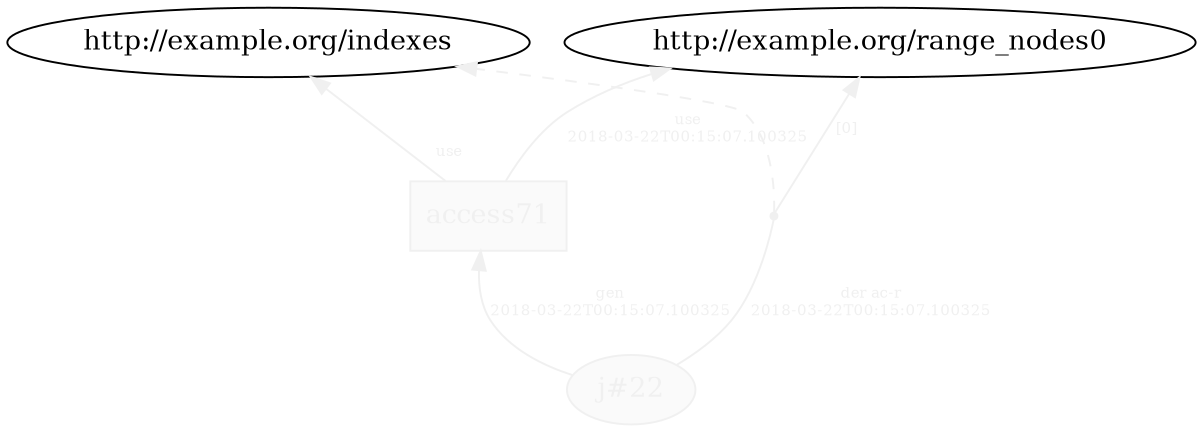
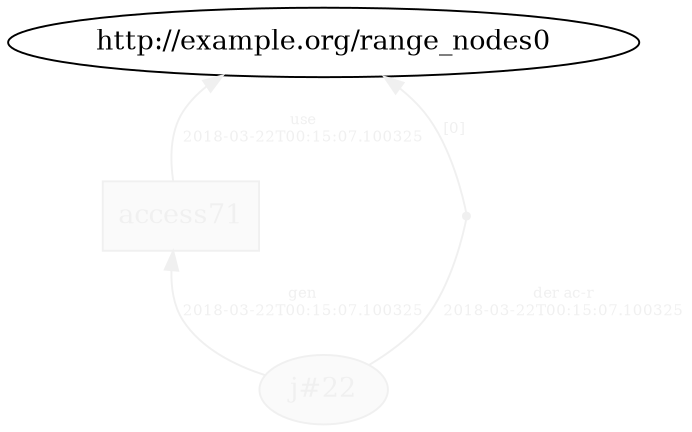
node "http://example.org/indexes": removed
